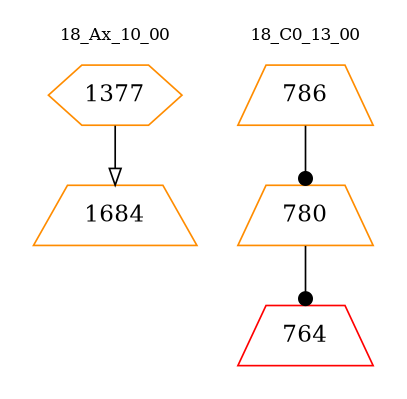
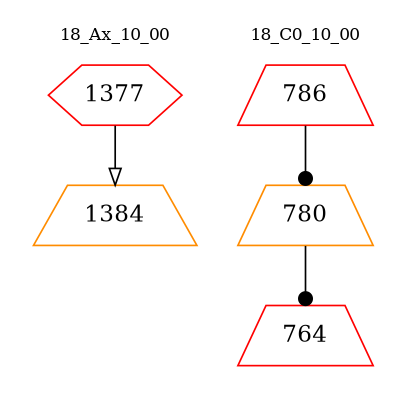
cluster "18_C0_13_00": label "18_C0_13_00" -> "18_C0_10_00"
node "1377": color darkorange -> red
node "786": color darkorange -> red
node "1684": label "1684" -> "1384"
